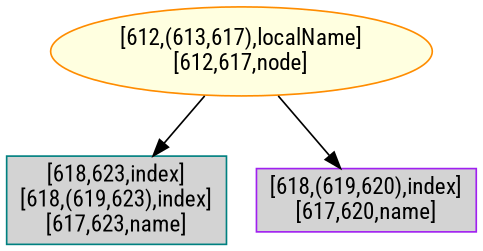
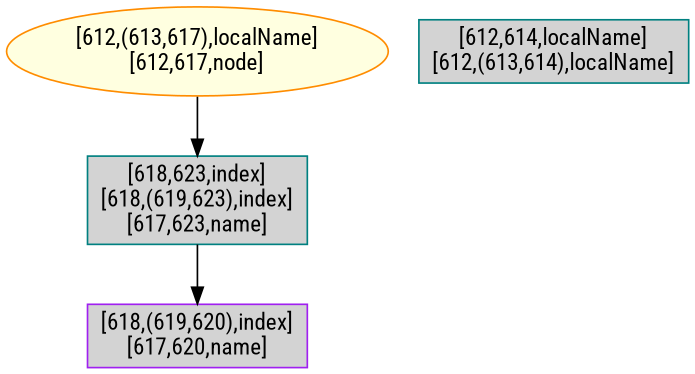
node "[612,614,localName] [612,(613,614),localName]": added
edge "[612,(613,617),localName] [612,617,node]" -> "[618,(619,620),index] [617,620,name]": now "[618,623,index] [618,(619,623),index] [617,623,name]" -> "[618,(619,620),index] [617,620,name]"
